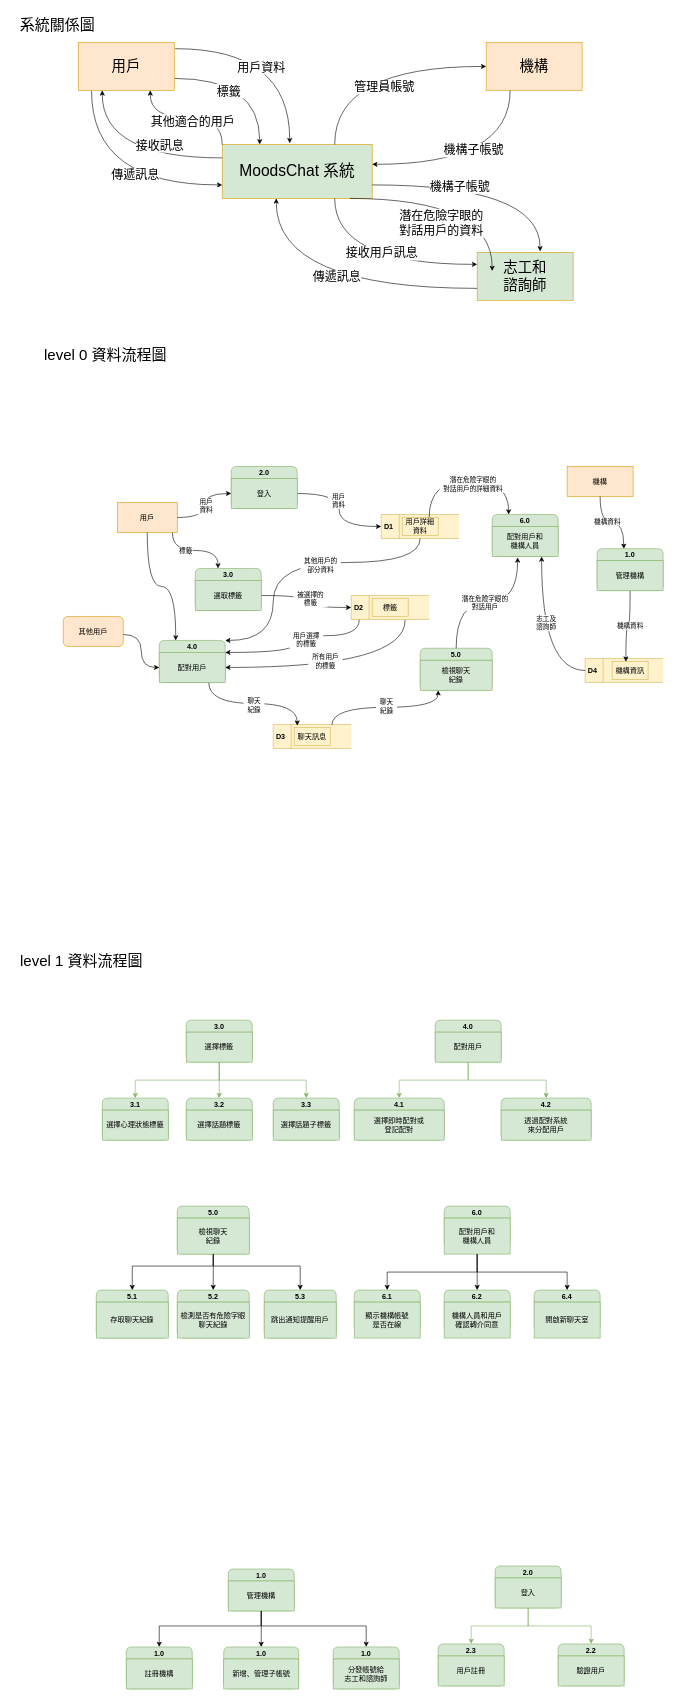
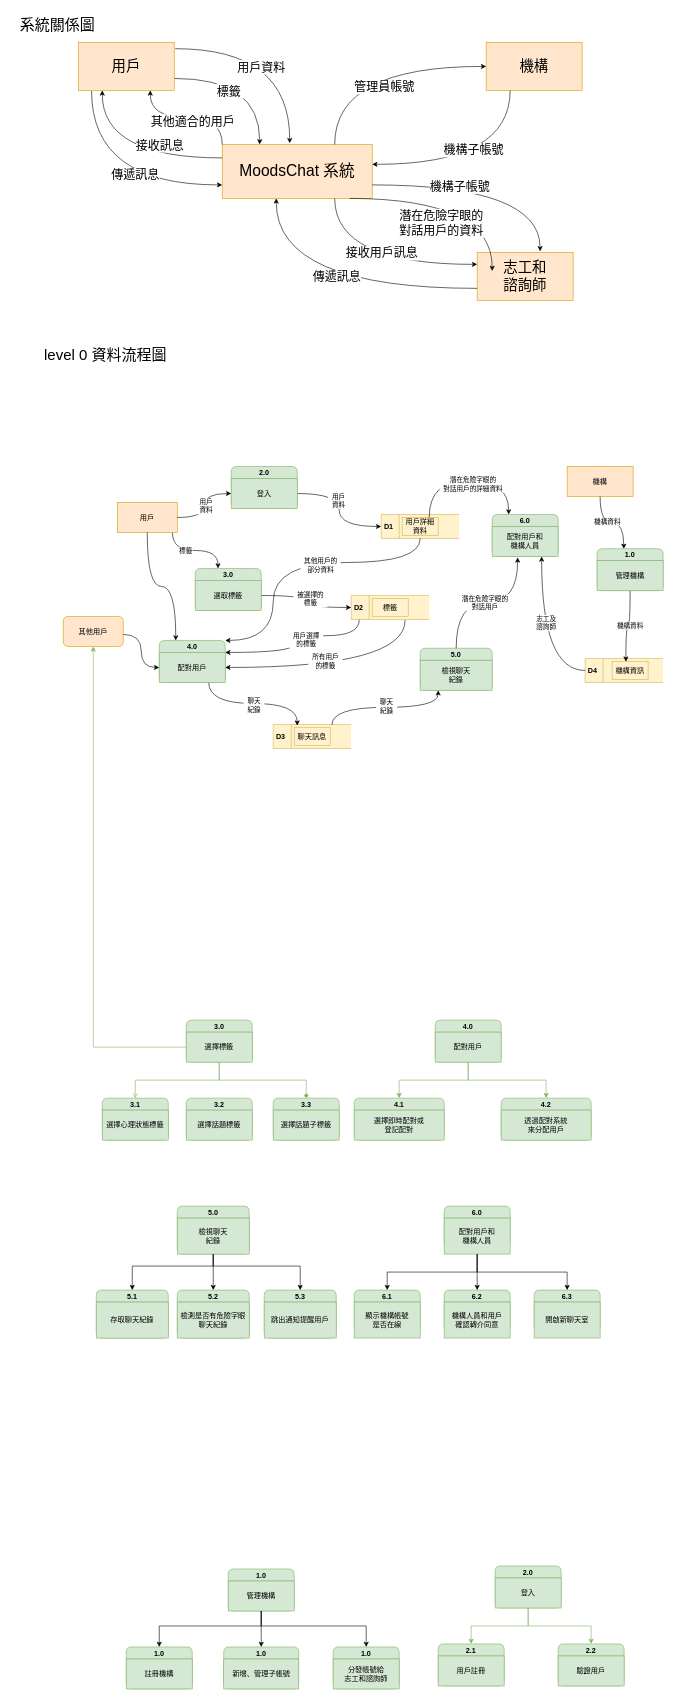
node "MoodsChat 系統": fillcolor #d5e8d4 -> #ffe6cc
node "志工和 諮詢師": fillcolor #d5e8d4 -> #ffe6cc
node "level 1 資料流程圖": removed
edge "選擇標籤" -> "3.1": arrowhead classic -> open
edge "選擇標籤" -> "3.2": now "選擇標籤" -> "其他用戶"
edge "選擇標籤" -> "3.3": arrowhead classic -> diamond
node "6.4": label "6.4" -> "6.3"
node "2.3": label "2.3" -> "2.1"
